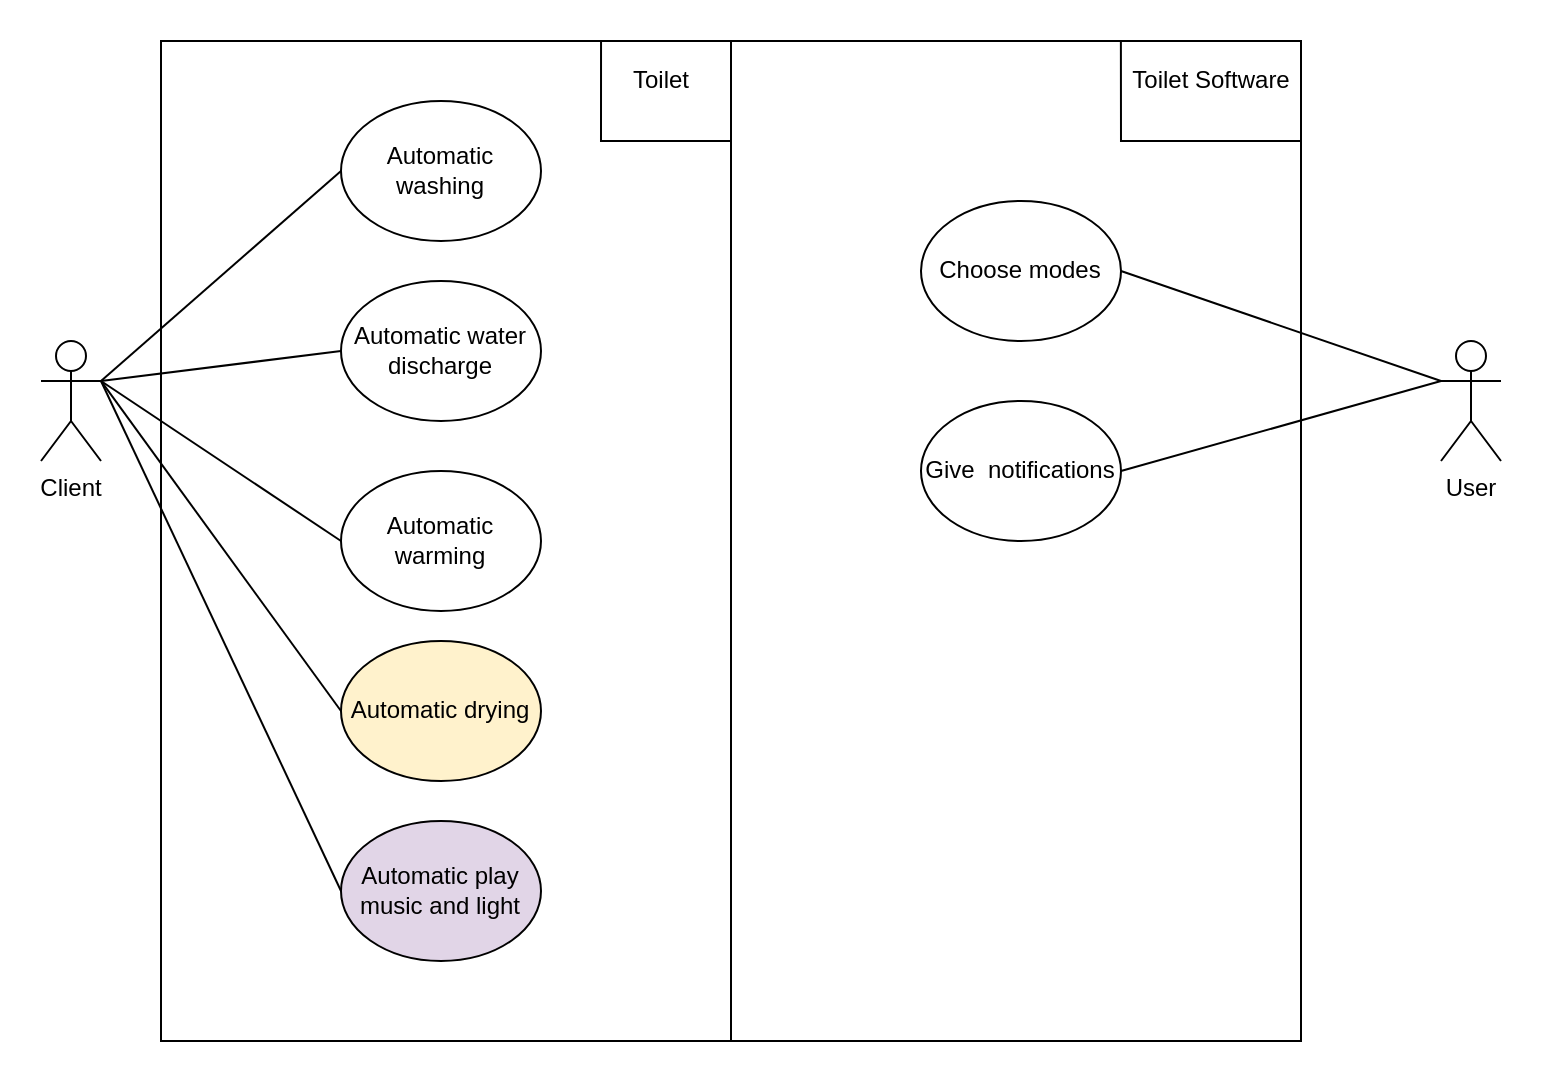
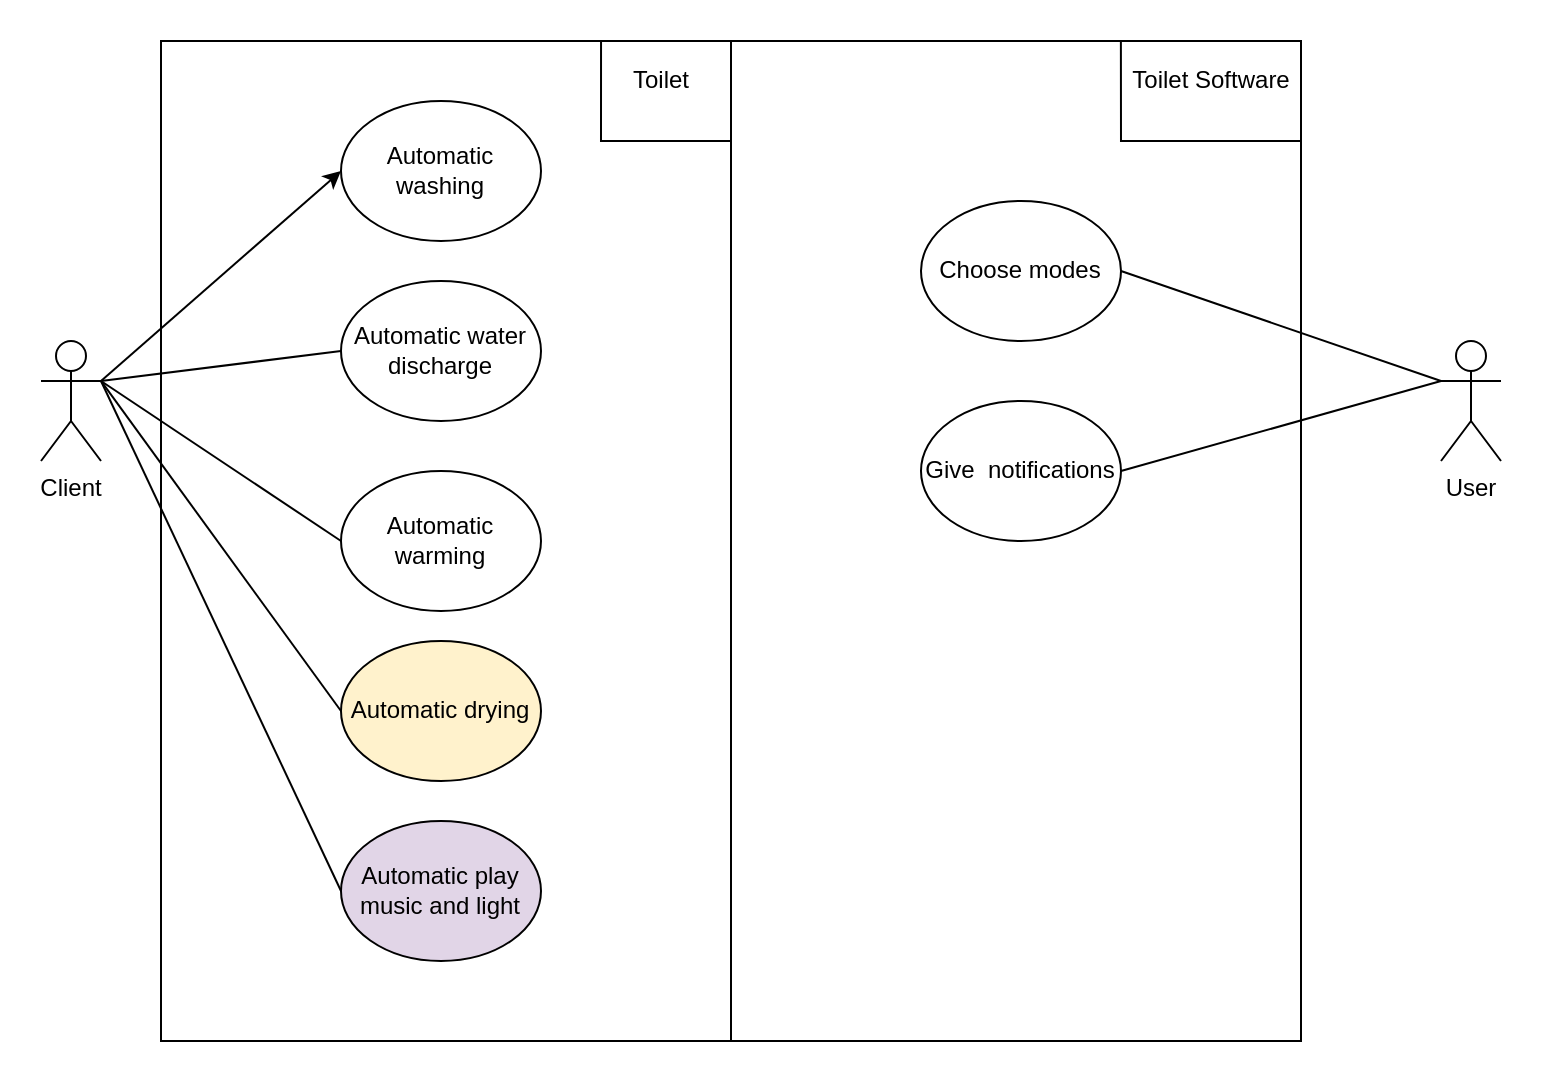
edge "Automatic washing" -- "Client": arrowhead none -> classic
